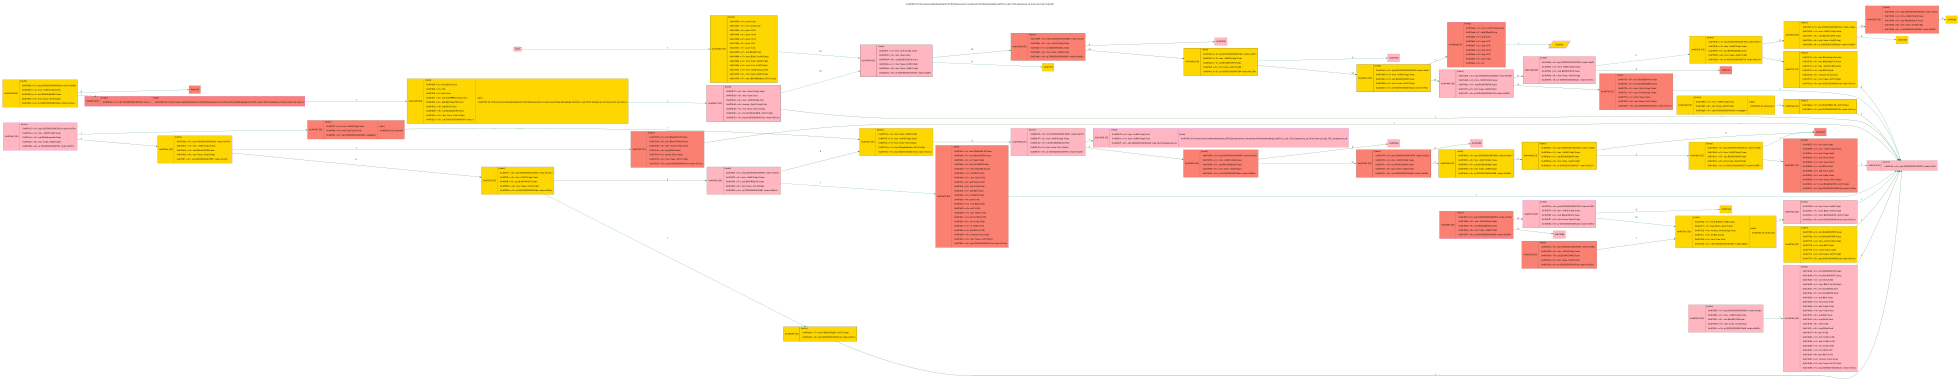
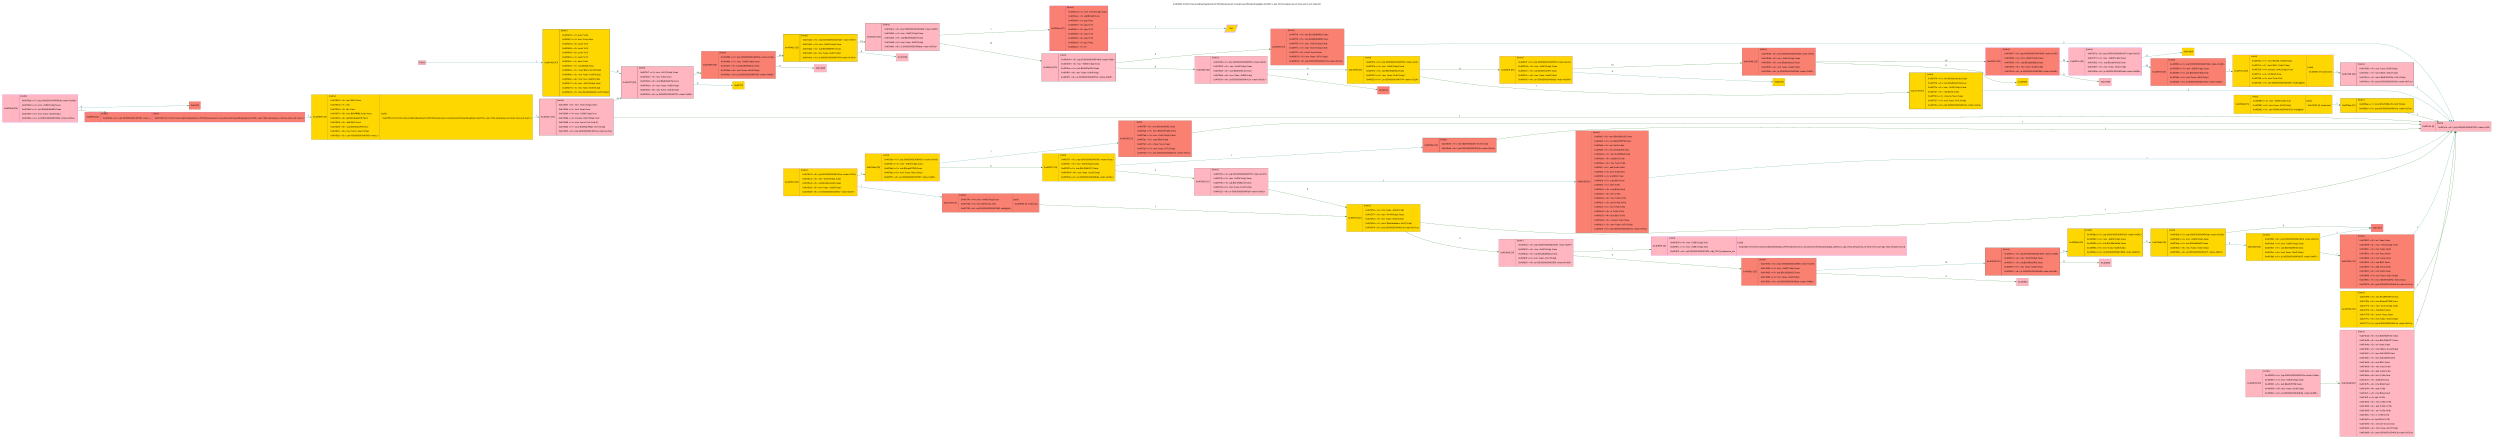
node "Desktop": label "Desktop" -> "Exit"
edge "0x401548 [25]" -> "0x401561 [25]": added, label "10"
node "0x4014cb [25]": fillcolor gold -> lightpink
node "0x4016d8 [25]": fillcolor gold -> lightpink
node "0x4015c5 [25]": fillcolor lightpink -> gold
edge "0x40157a [25]" -> "0x4017ba [30]": now "0x40157a [25]" -> "0x401593 [25]"
edge "0x401754 [21]" -> "0x401c1a [5]": added, label "1"
node "0x401b9e [12]": fillcolor gold -> salmon
